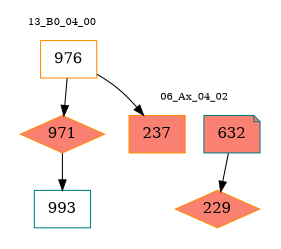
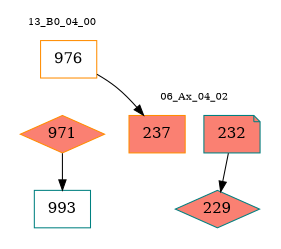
edge "976" -> "971": removed
node "632": label "632" -> "232"
node "229": color darkorange -> teal
